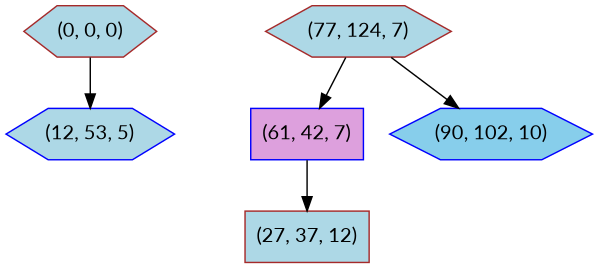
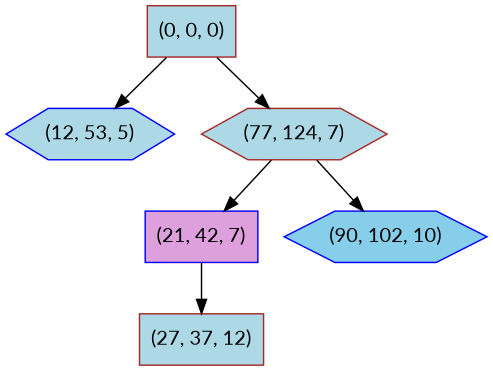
node "(0, 0, 0)": shape hexagon -> box
edge "(0, 0, 0)" -> "(77, 124, 7)": added
node "(61, 42, 7)": label "(61, 42, 7)" -> "(21, 42, 7)"
